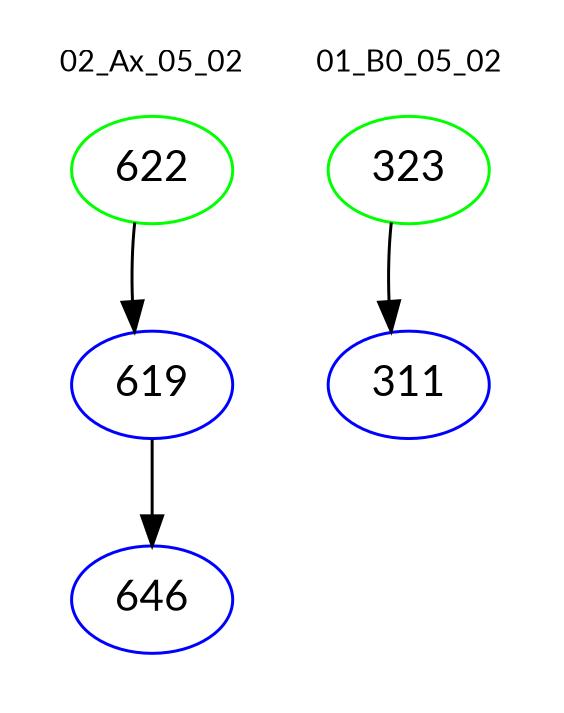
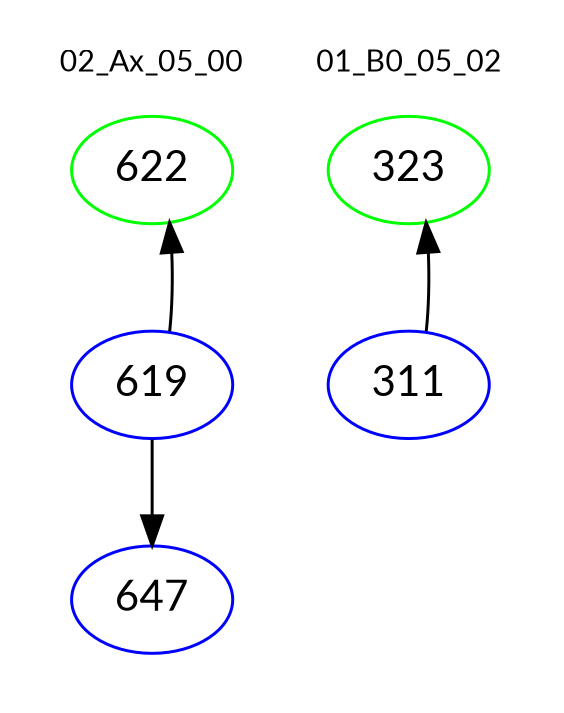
cluster "02_Ax_05_02": label "02_Ax_05_02" -> "02_Ax_05_00"
edge "622" -> "619": reversed
edge "323" -> "311": reversed
node "646": label "646" -> "647"
